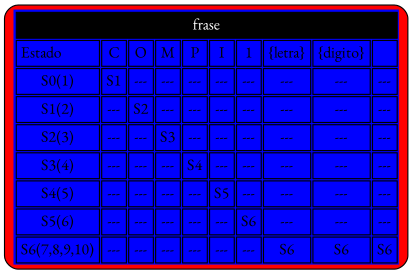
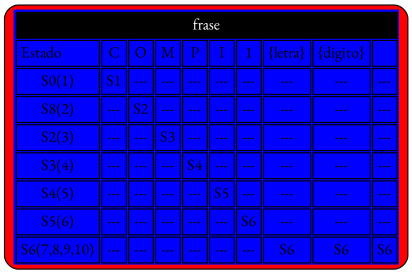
node "frase": text "S1(2)" -> "S8(2)"
